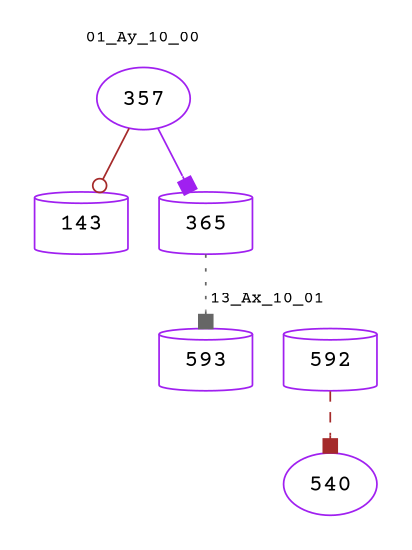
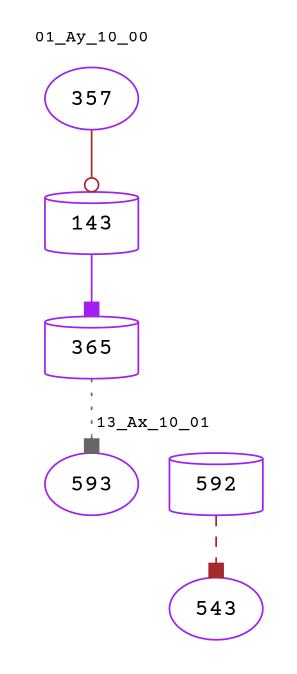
edge "357" -> "365": now "143" -> "365"
node "593": shape cylinder -> ellipse
node "540": label "540" -> "543"
